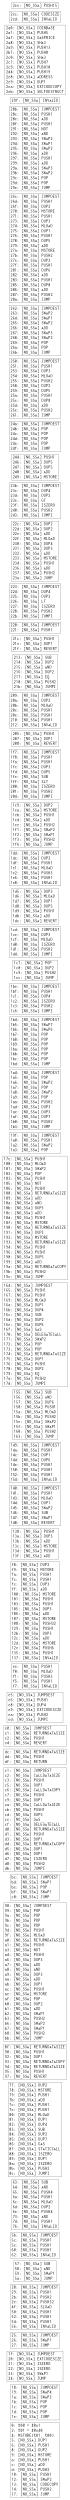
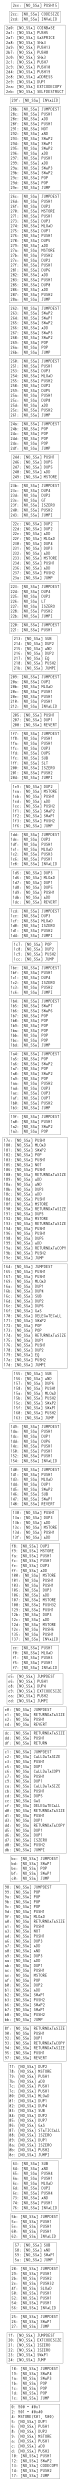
node "21c: [NO_SSA] PUSH1 21e: [NO_SSA] DUP1 21f: [NO_SSA] REVERT": removed
